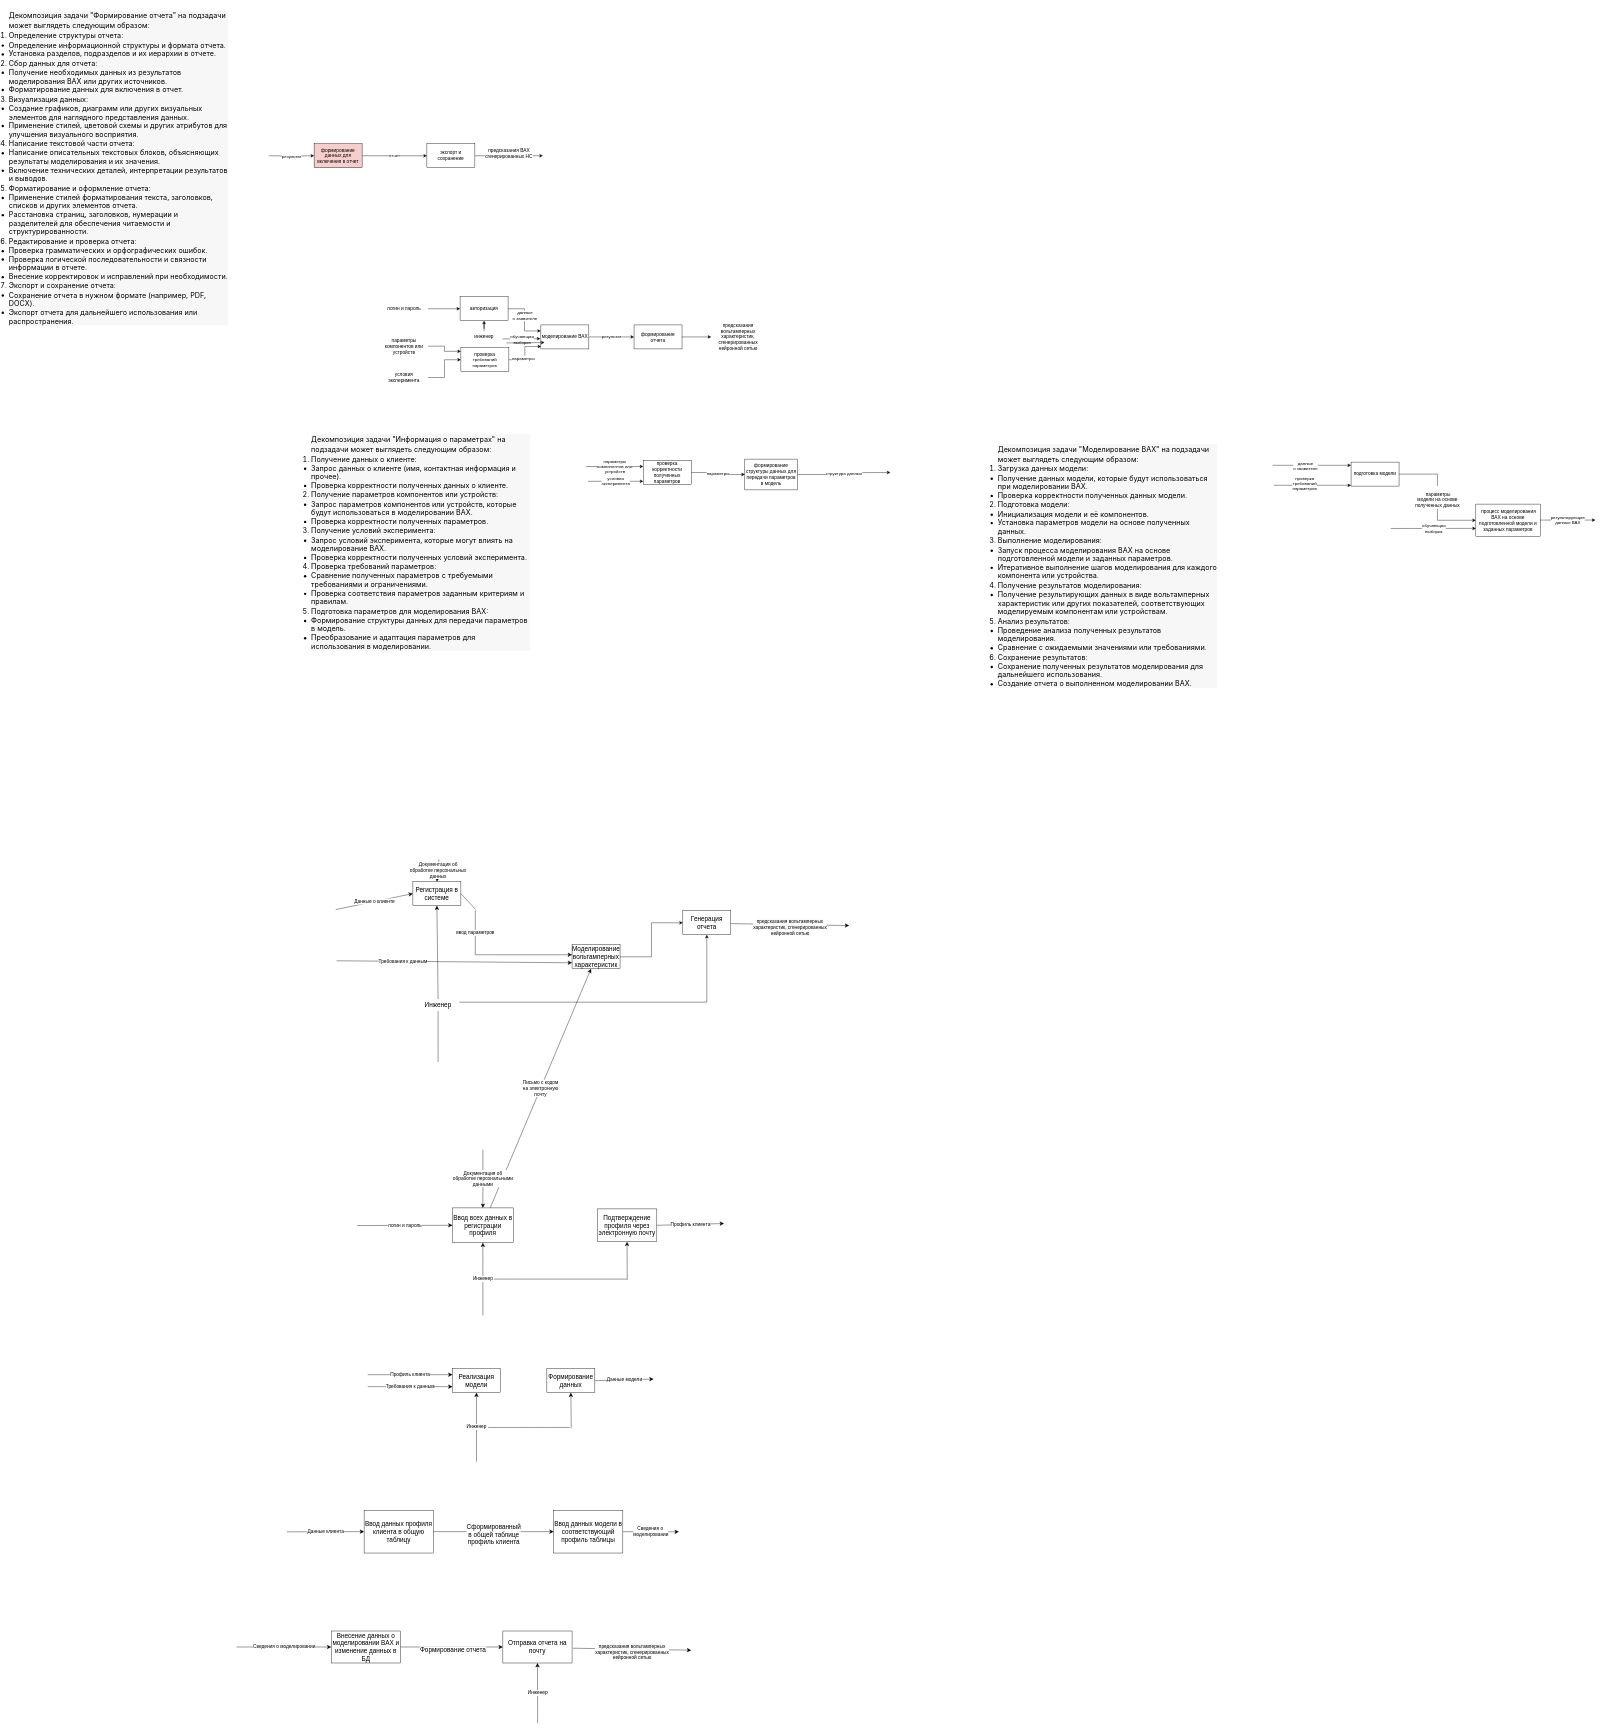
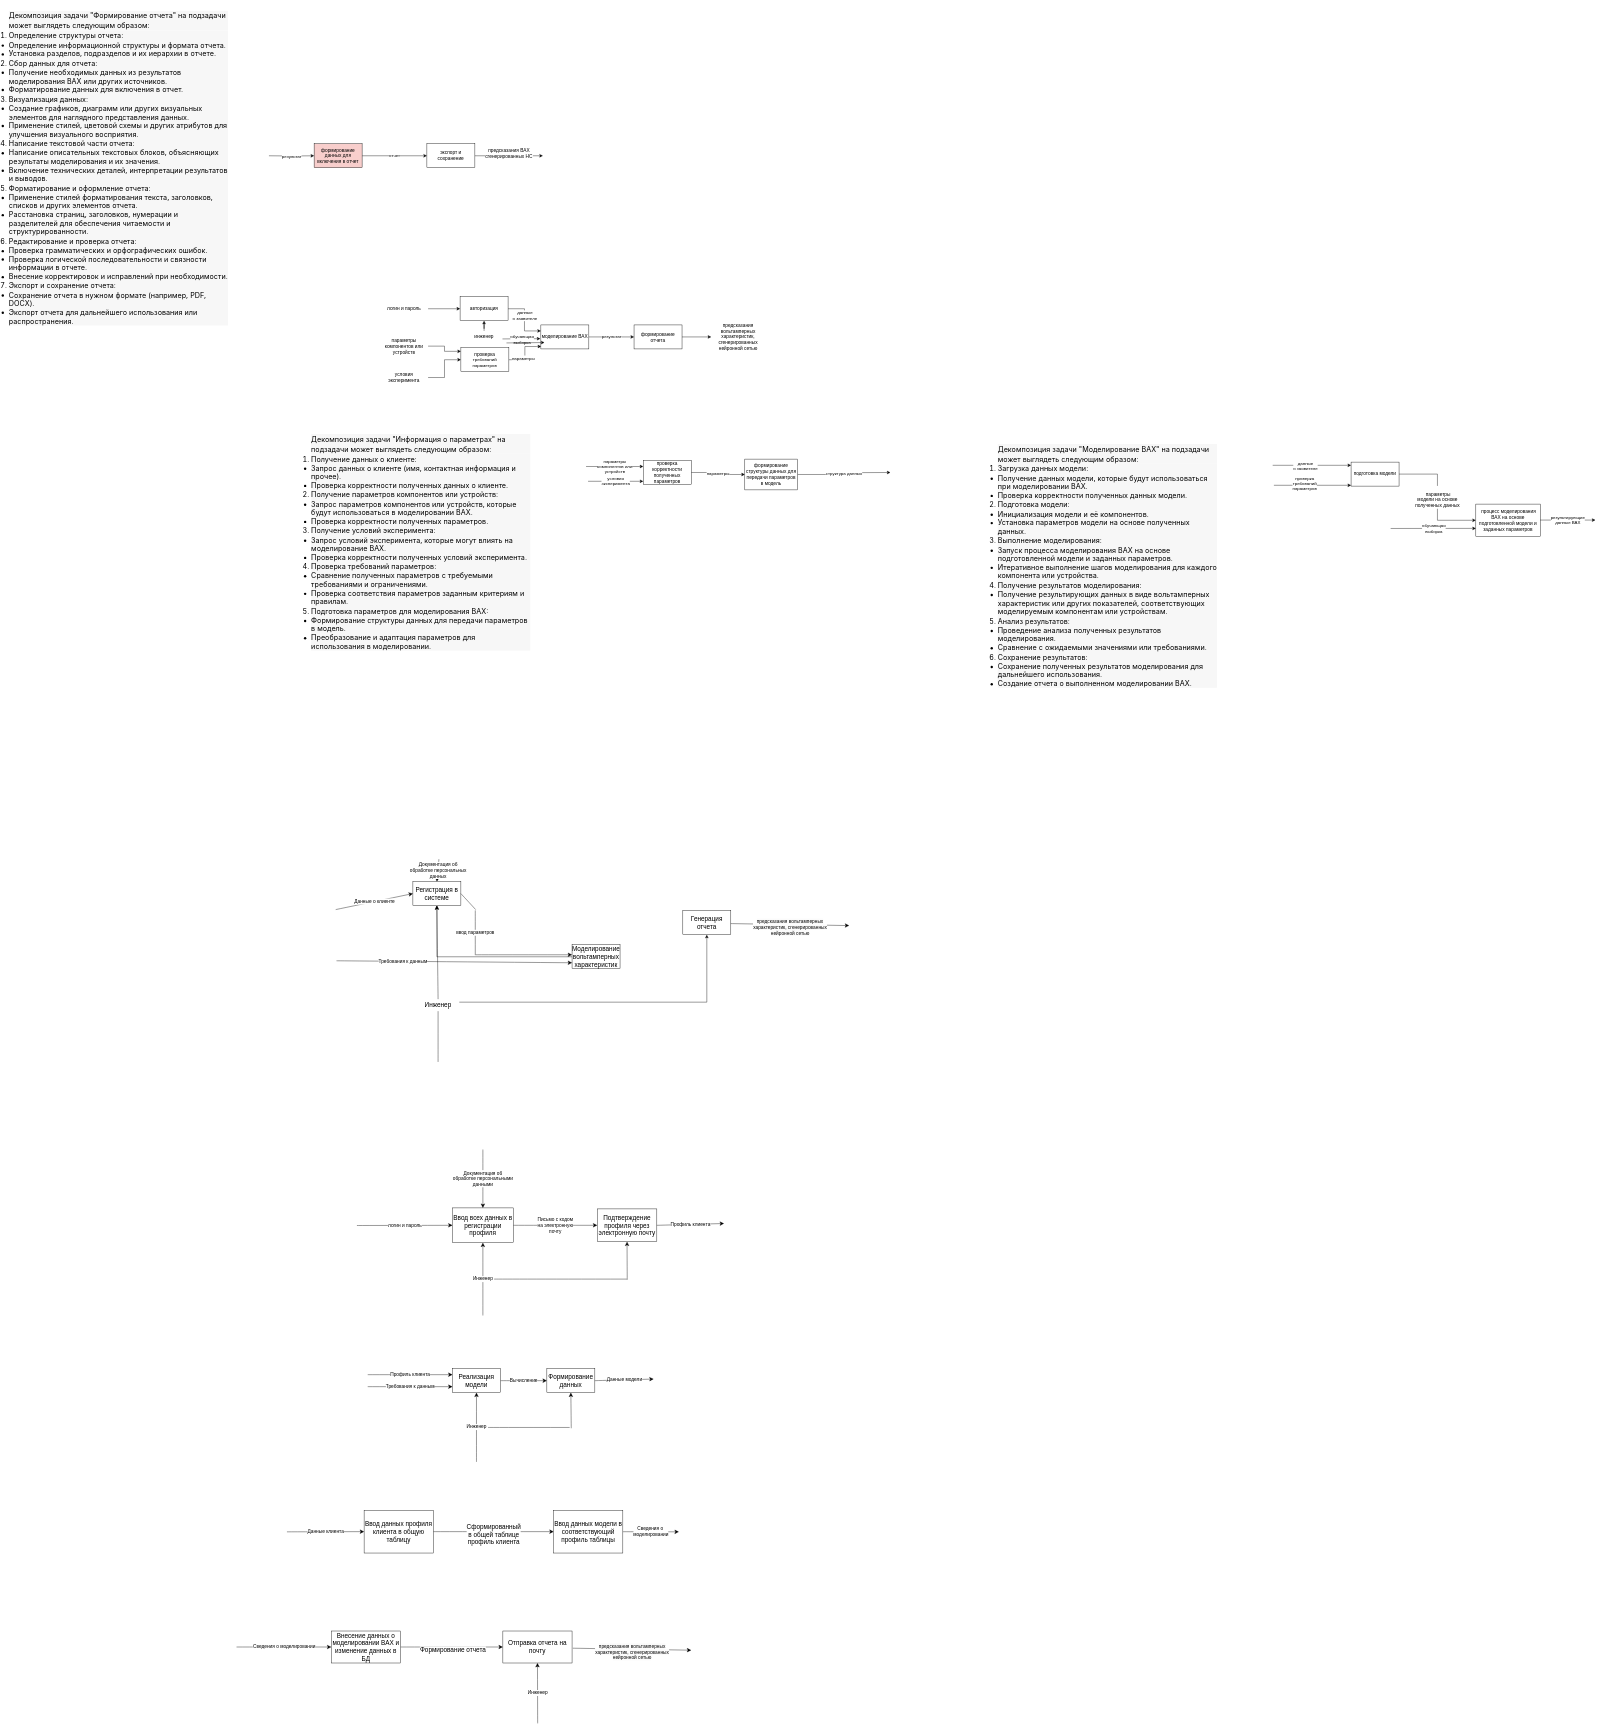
edge "Моделирование вольтамперных характеристик" -> "Генерация отчета": now "Моделирование вольтамперных характеристик" -> "Регистрация в системе"
edge "Ввод всех данных в регистрации профиля" -> "Моделирование вольтамперных характеристик": now "Ввод всех данных в регистрации профиля" -> "Подтверждение профиля через электронную почту"
edge "Реализация модели" -> "Формирование данных": added, label "Вычисление"
